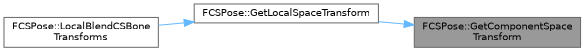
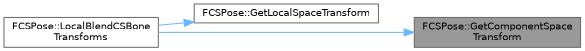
edge "FCSPose::GetLocalSpaceTransform" -> "FCSPose::GetComponentSpace Transform": now "FCSPose::LocalBlendCSBone Transforms" -> "FCSPose::GetComponentSpace Transform"
